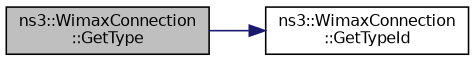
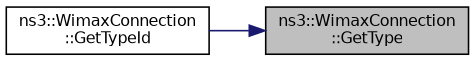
edge "ns3::WimaxConnection ::GetType" -> "ns3::WimaxConnection ::GetTypeId": reversed
